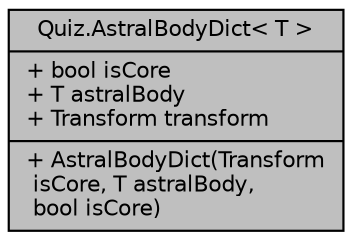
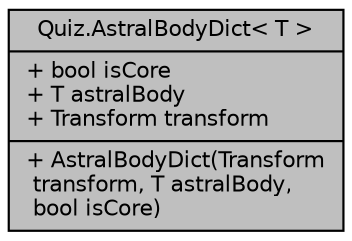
node "Quiz.AstralBodyDict< T >": text "isCore, T astralBody," -> "transform, T astralBody,"
